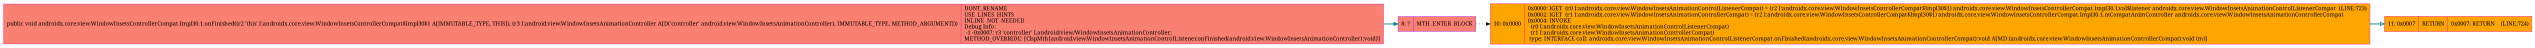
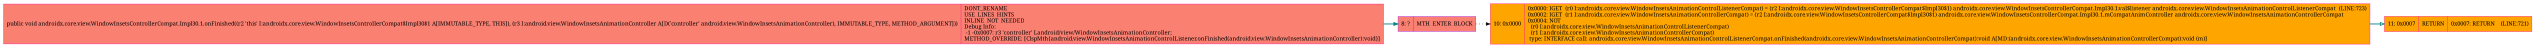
node "10: 0x0000": text "0x0004: INVOKE" -> "0x0004: NOT"
node "11: 0x0007": text "0x0007: RETURN    (LINE:724)" -> "0x0007: RETURN    (LINE:721)"
